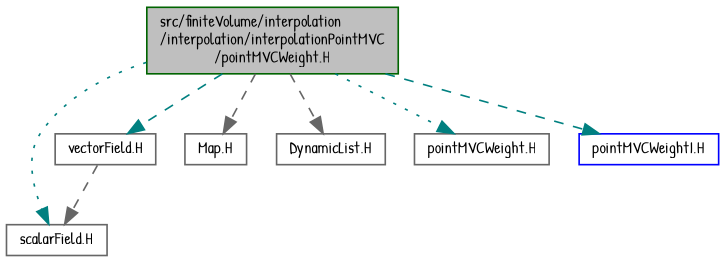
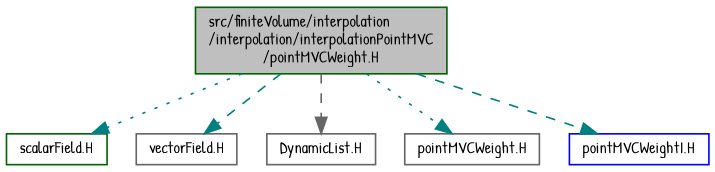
node "Map.H": removed
edge "vectorField.H" -> "scalarField.H": removed
node "scalarField.H": color gray40 -> darkgreen
